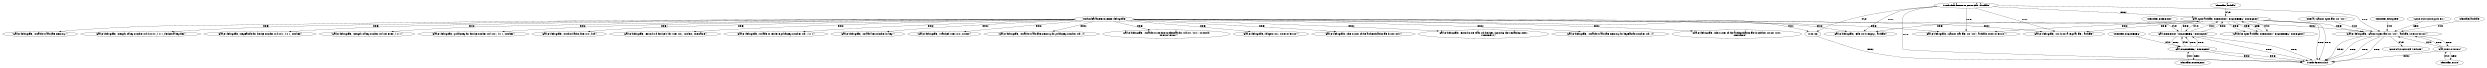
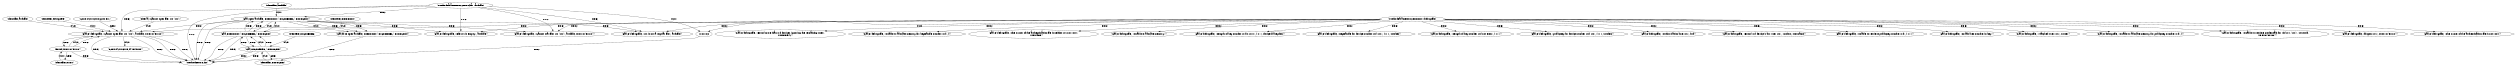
node "(MethodParameterIn,FILE *debug_file)": label "(MethodParameterIn,FILE *debug_file)" -> "(MethodParameterIn,RDONLY *debug_file)"
edge "(Call,fd = open(authfile, O_RDONLY | O_CLOEXEC | O_NOCTTY))" -> "(Call,open(authfile, O_RDONLY | O_CLOEXEC | O_NOCTTY))": now "(Call,fd = open(authfile, O_RDONLY | O_CLOEXEC | O_NOCTTY))" -> "(Identifier,O_NOCTTY)"
node "(Call,strerror(errno))": label "(Call,strerror(errno))" -> "(Found,strerror(errno))"
